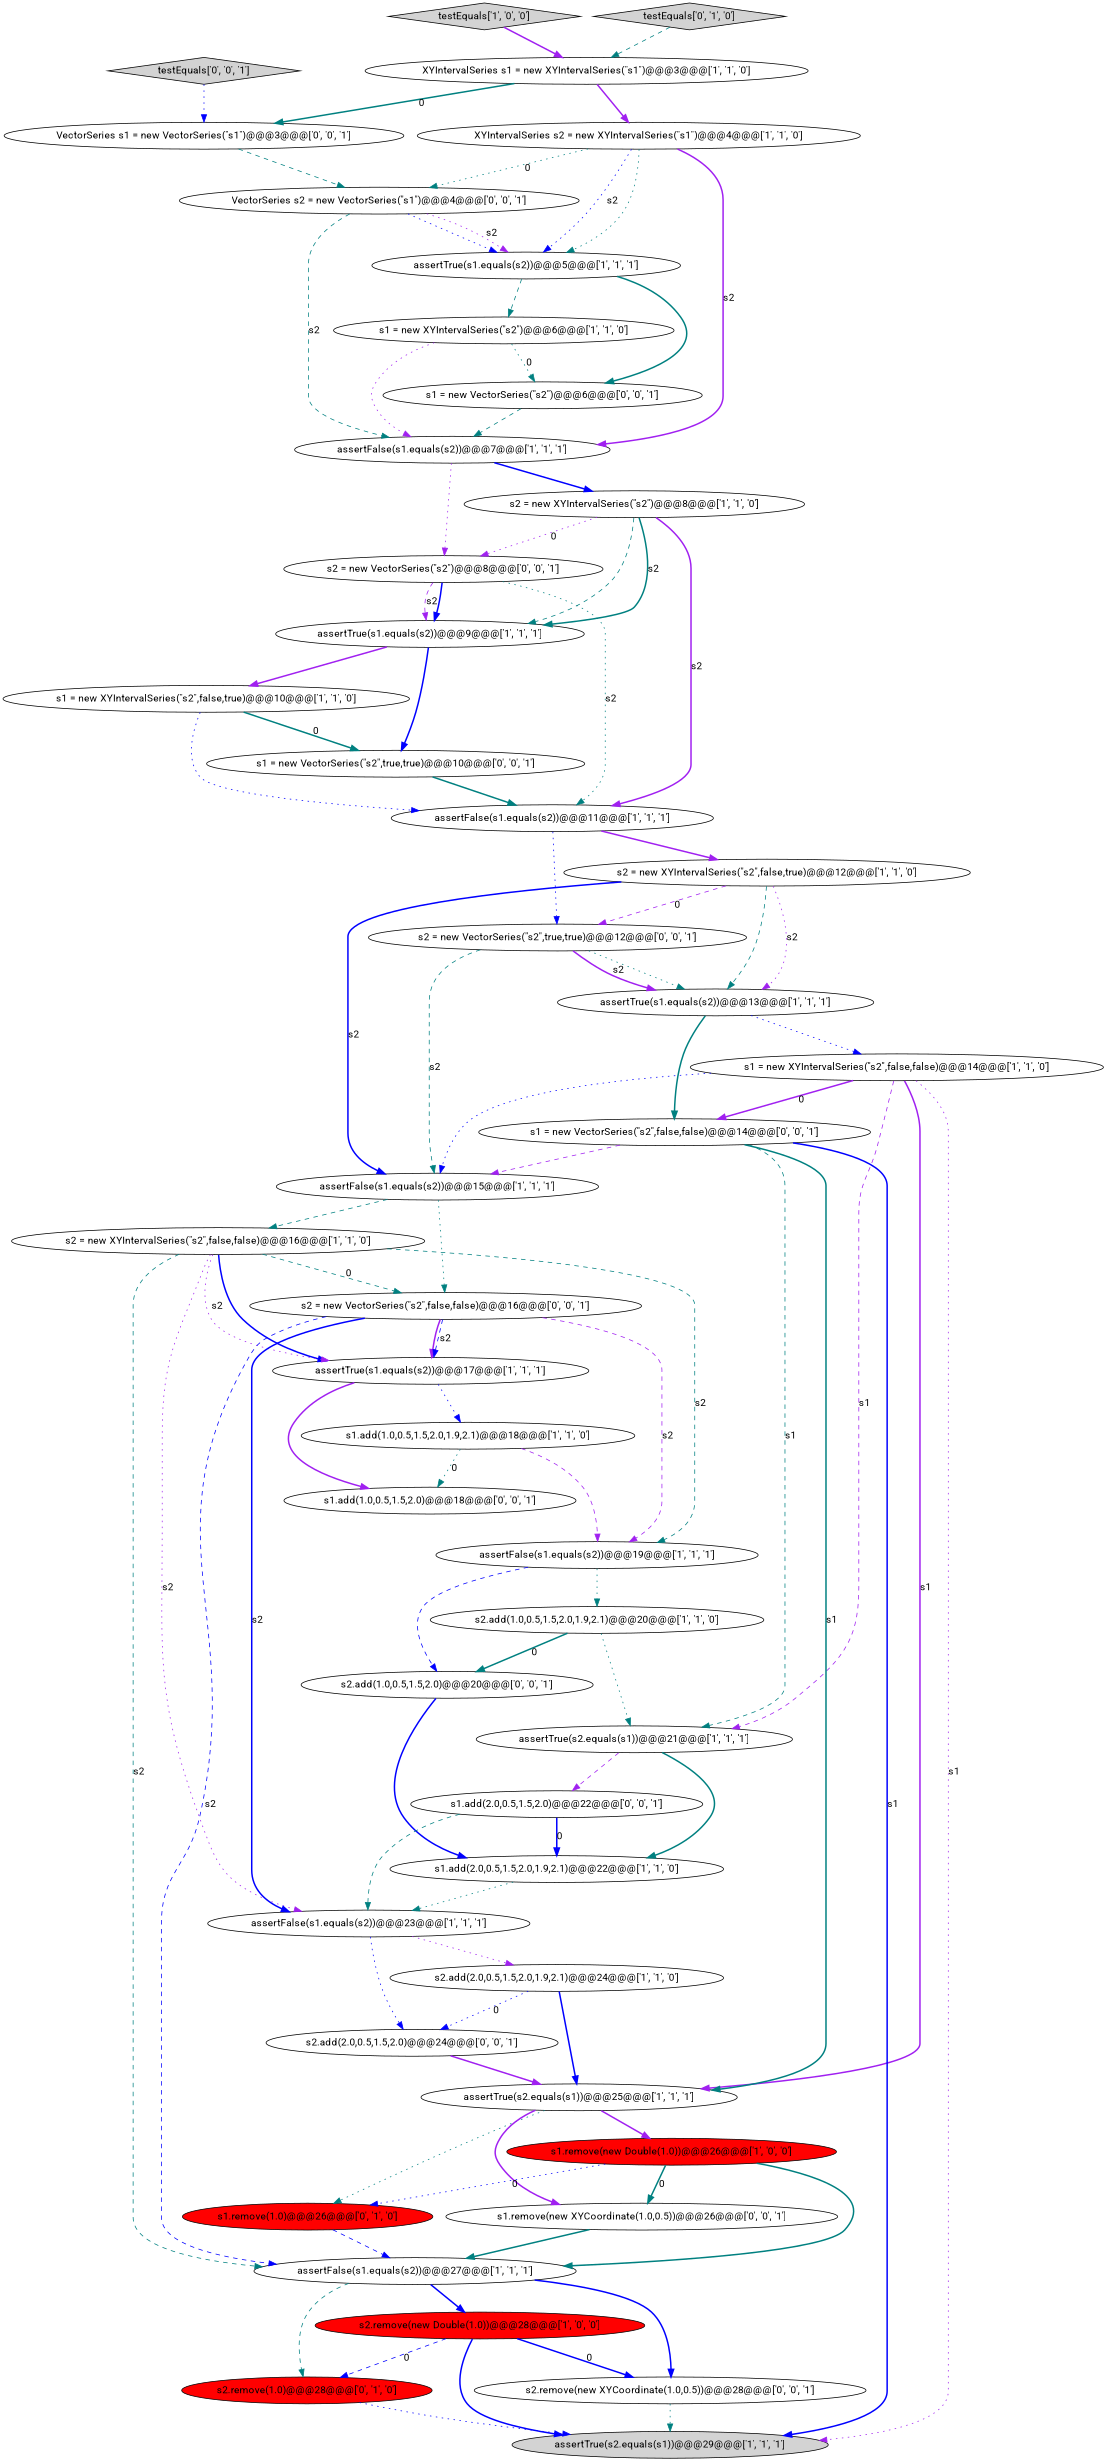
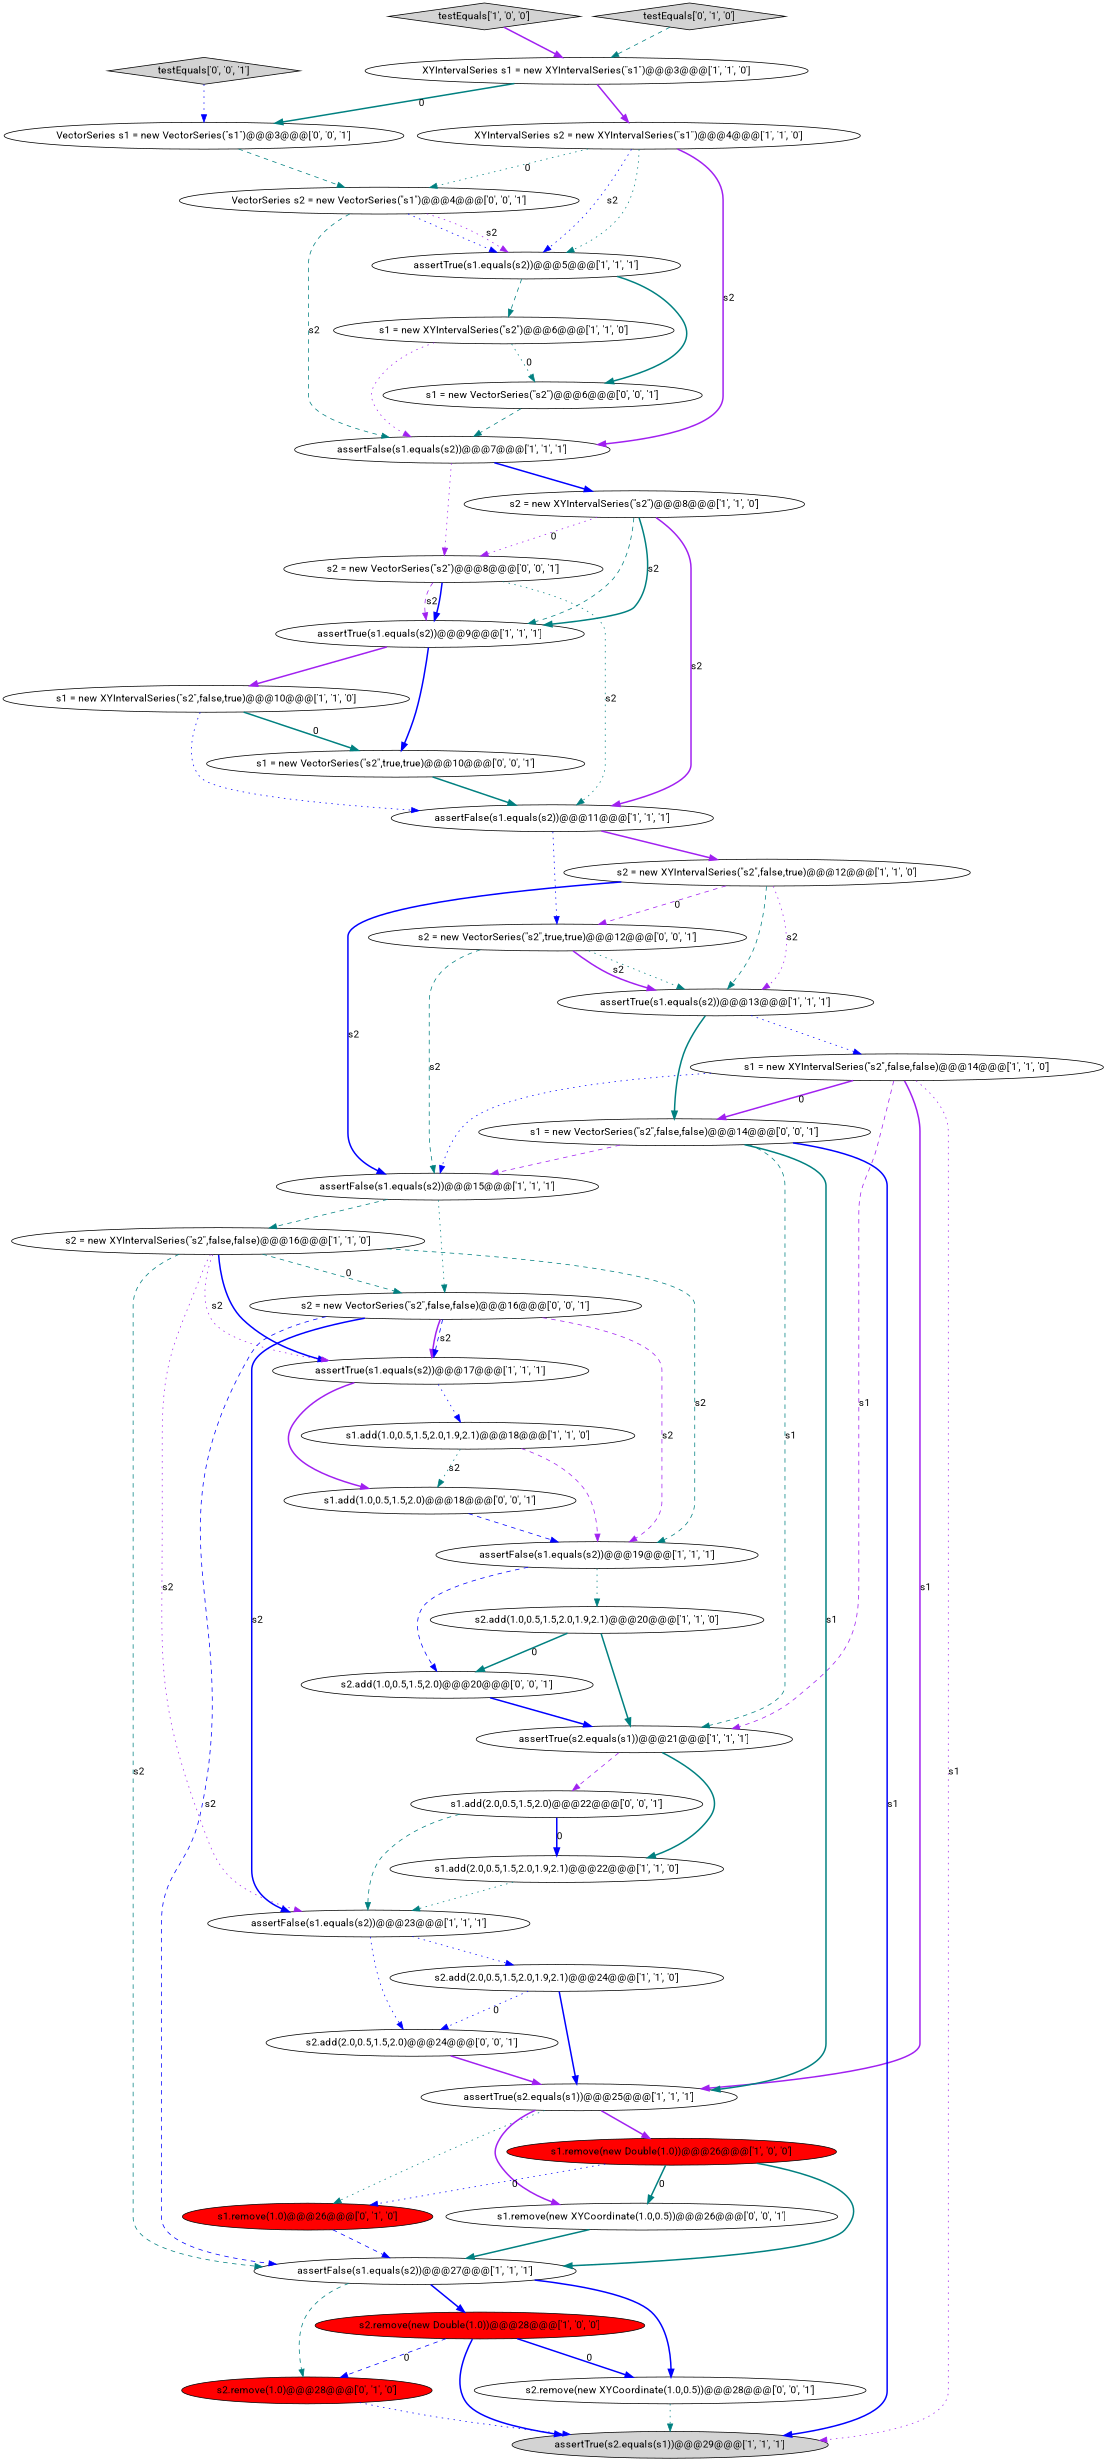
edge "s1.add(1.0,0.5,1.5,2.0,1.9,2.1)@@@18@@@['1', '1', '0']" -> "s1.add(1.0,0.5,1.5,2.0)@@@18@@@['0', '0', '1']": label "0" -> "s2"
edge "s1.add(1.0,0.5,1.5,2.0)@@@18@@@['0', '0', '1']" -> "assertFalse(s1.equals(s2))@@@19@@@['1', '1', '1']": added
edge "s2.add(1.0,0.5,1.5,2.0,1.9,2.1)@@@20@@@['1', '1', '0']" -> "assertTrue(s2.equals(s1))@@@21@@@['1', '1', '1']": style dotted -> bold
edge "s2.add(1.0,0.5,1.5,2.0)@@@20@@@['0', '0', '1']" -> "s1.add(2.0,0.5,1.5,2.0,1.9,2.1)@@@22@@@['1', '1', '0']": now "s2.add(1.0,0.5,1.5,2.0)@@@20@@@['0', '0', '1']" -> "assertTrue(s2.equals(s1))@@@21@@@['1', '1', '1']"
edge "assertFalse(s1.equals(s2))@@@23@@@['1', '1', '1']" -> "s2.add(2.0,0.5,1.5,2.0,1.9,2.1)@@@24@@@['1', '1', '0']": color purple -> blue
